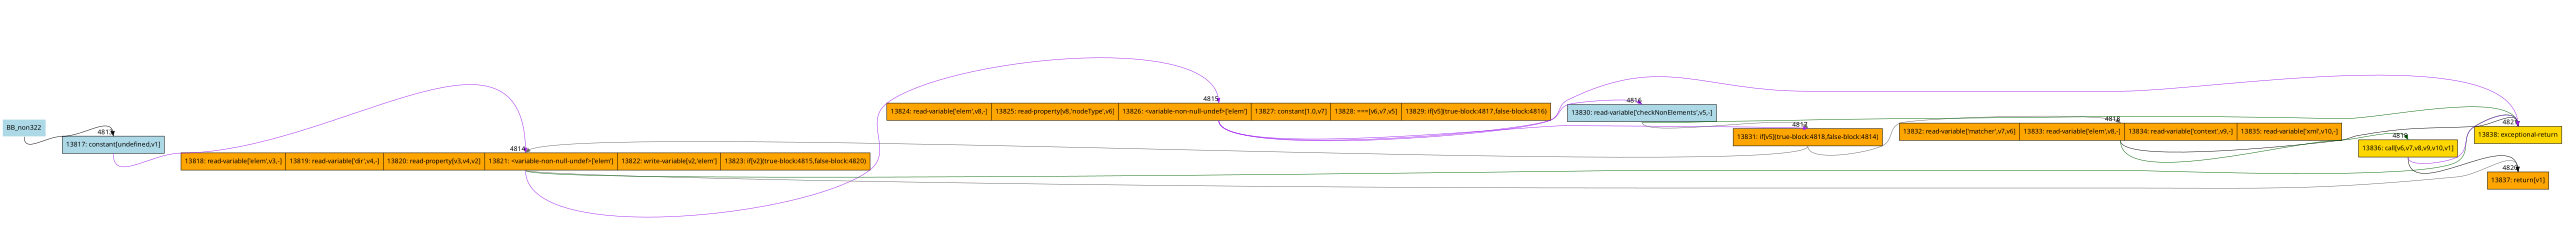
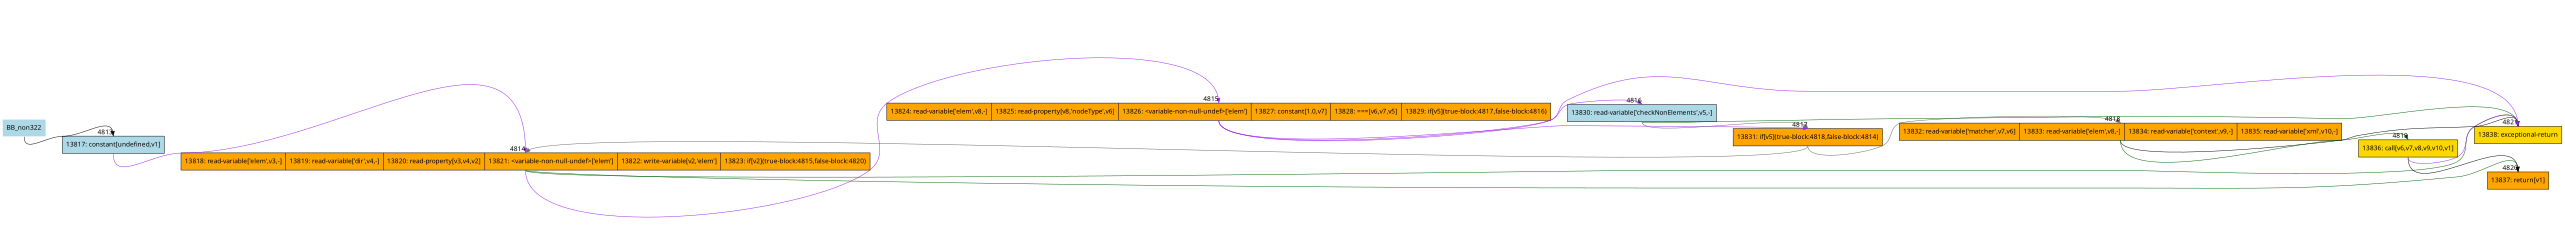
edge "13818: read-variable['elem',v3,-]" -> "13837: return[v1]": color gray40 -> darkgreen
